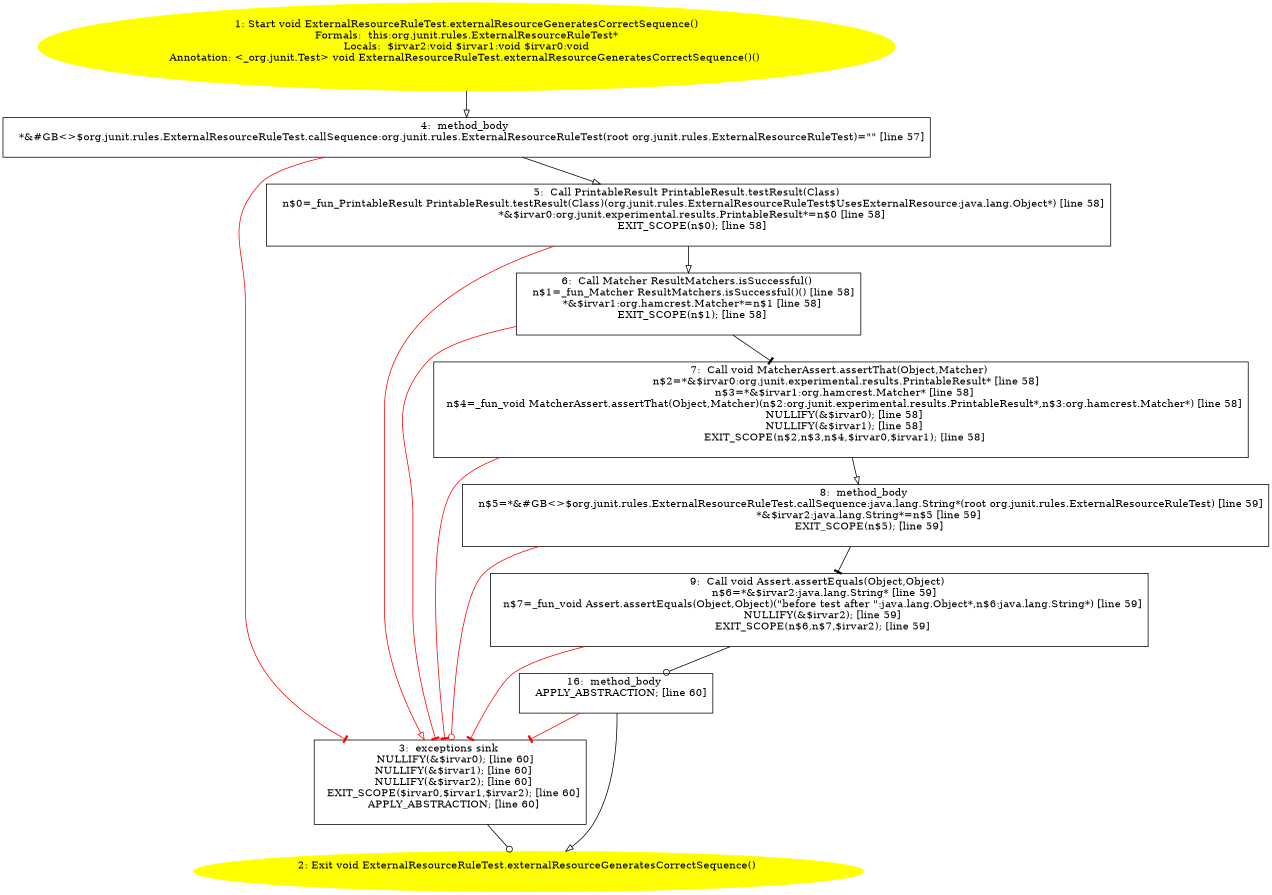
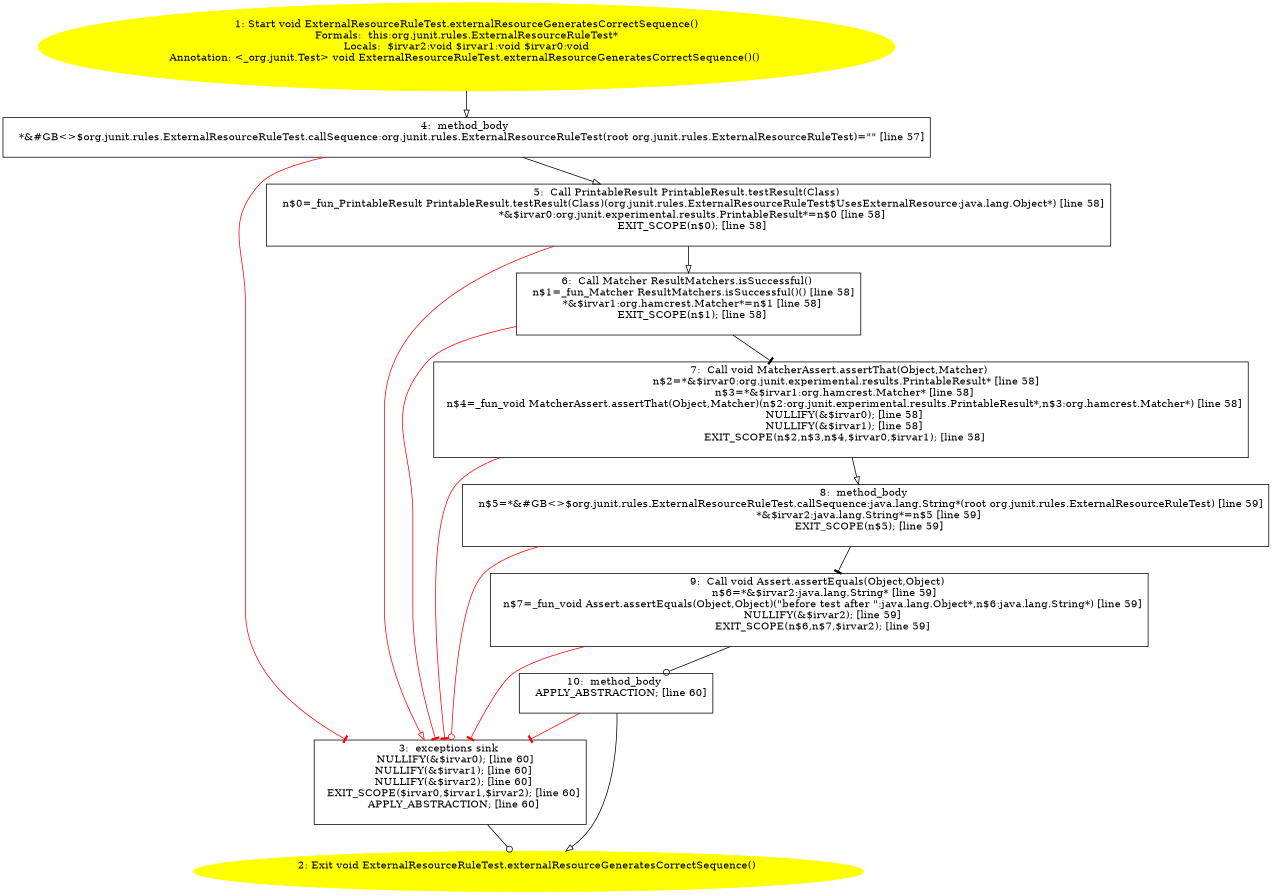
node "16:  method_body APPLY_ABSTRACTION; [line 60]": label "16:  method_body APPLY_ABSTRACTION; [line 60]" -> "10:  method_body APPLY_ABSTRACTION; [line 60]"
